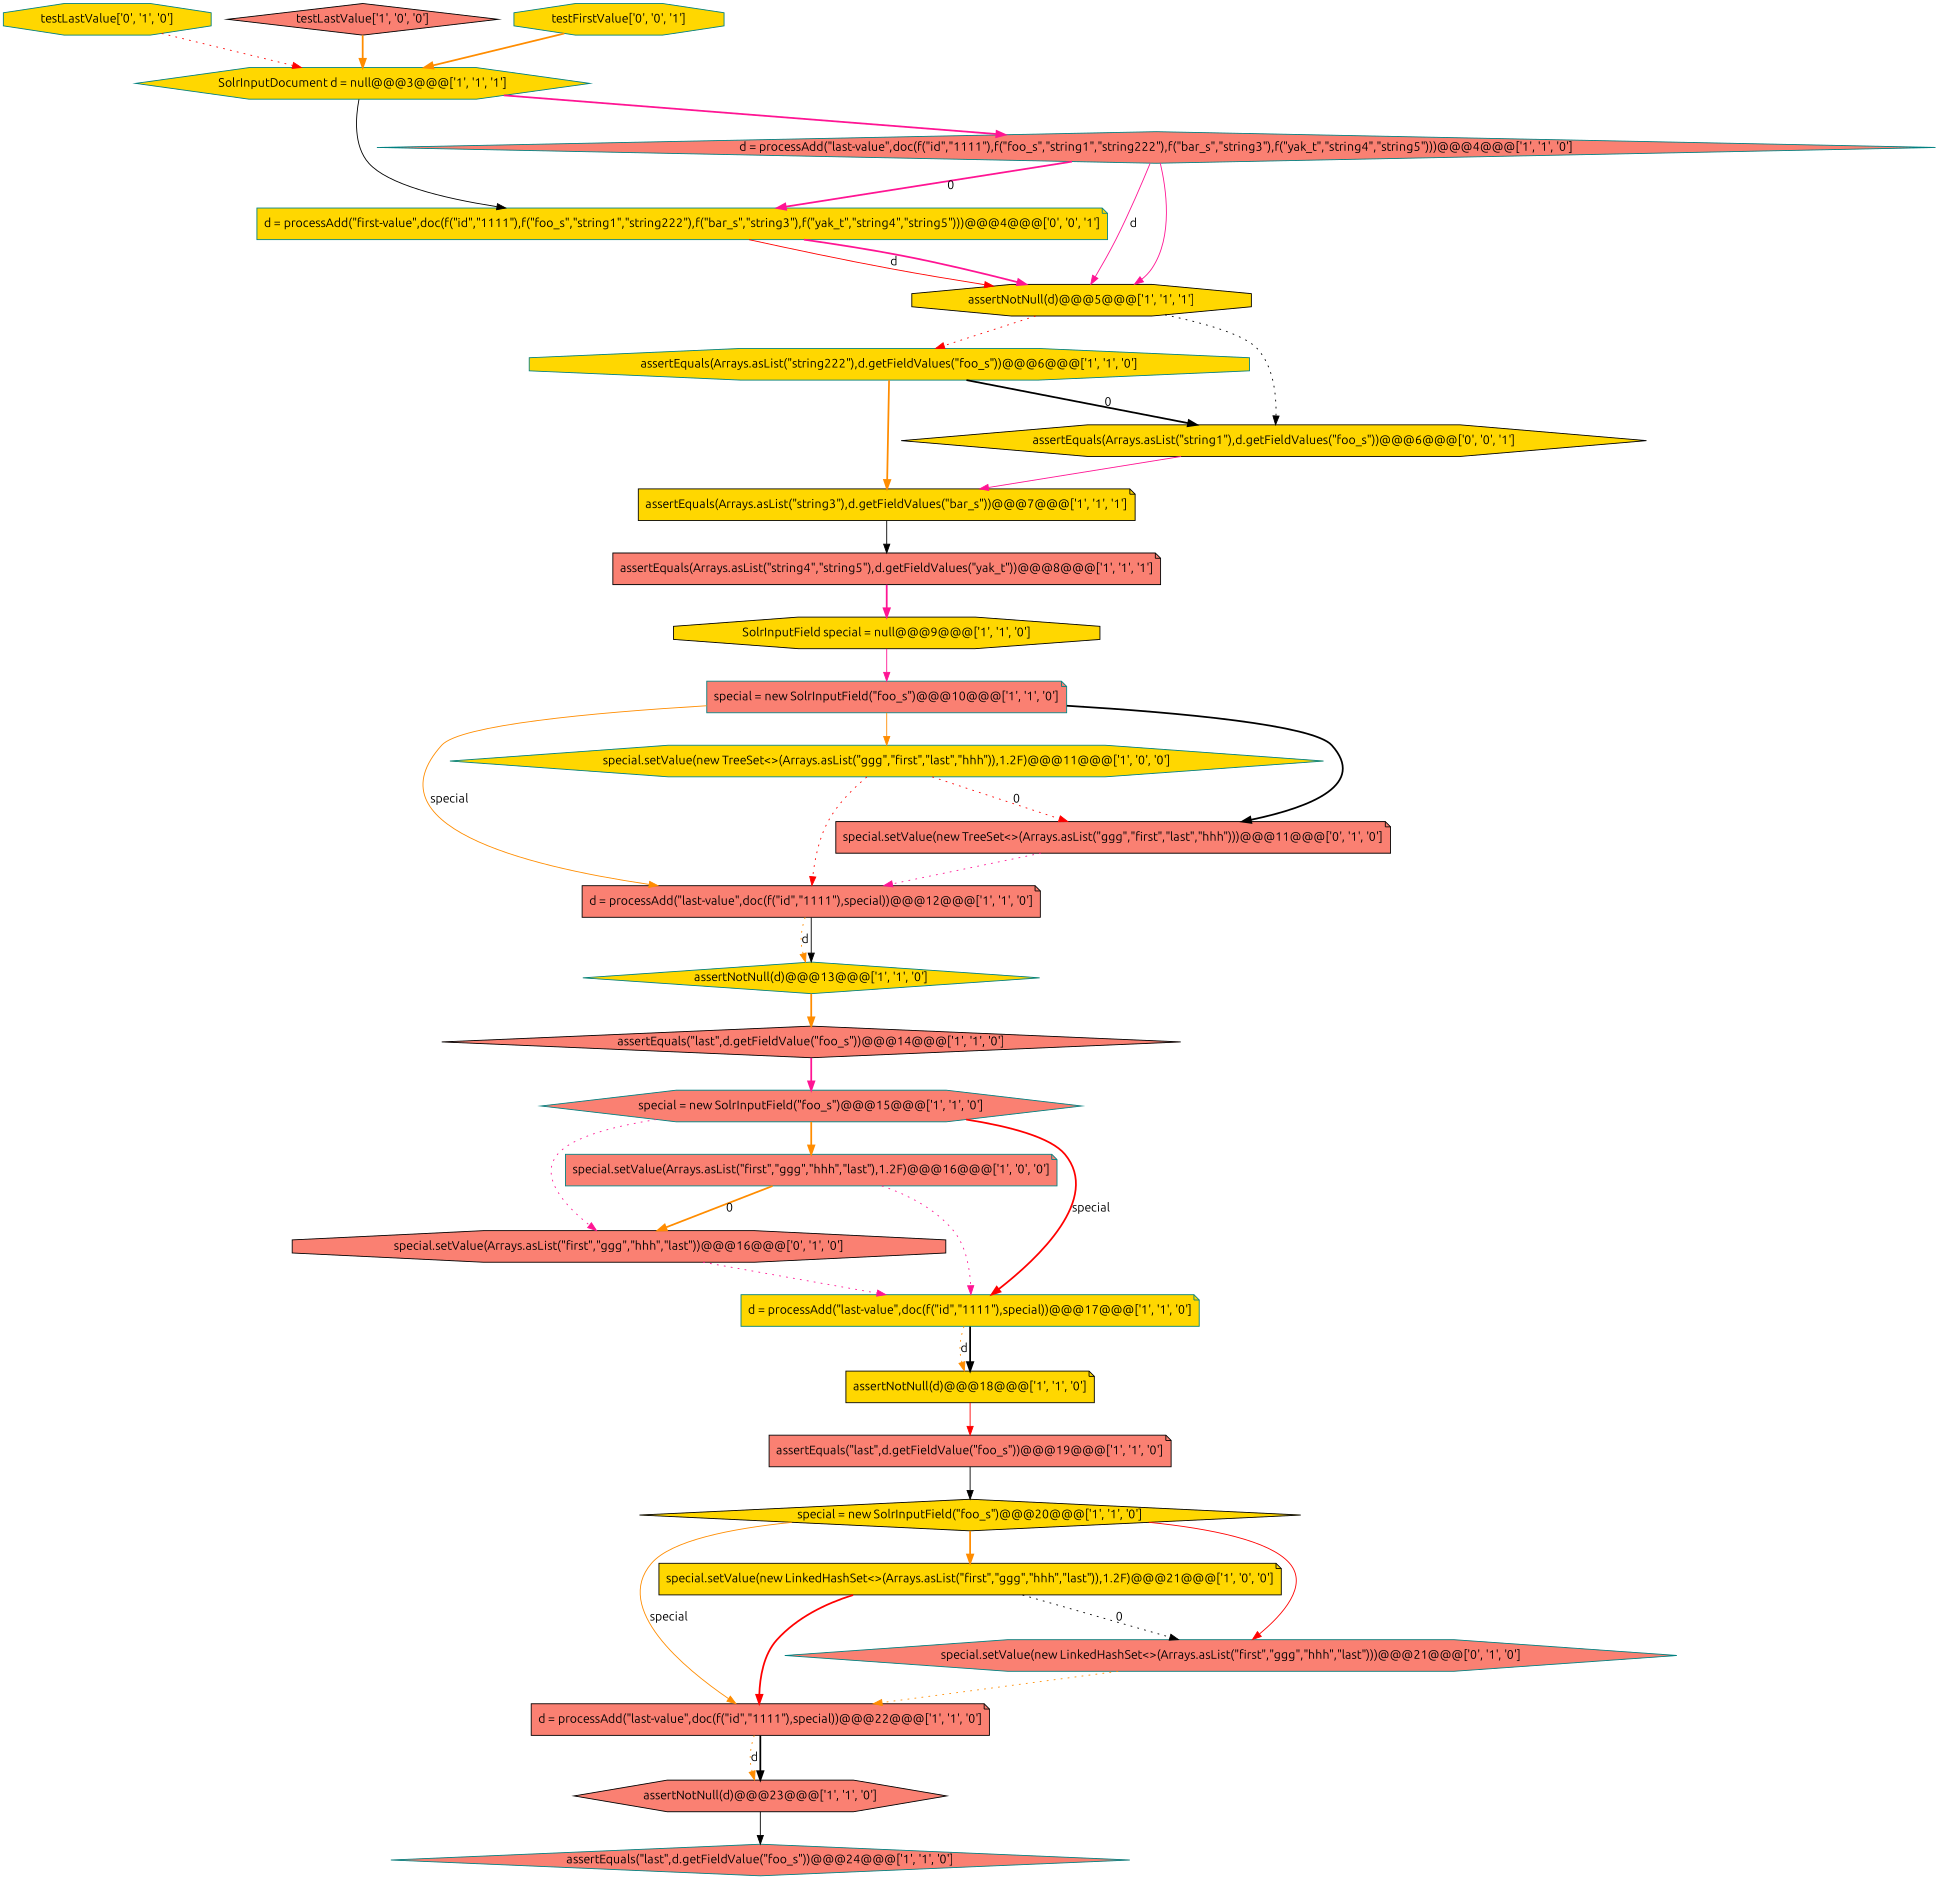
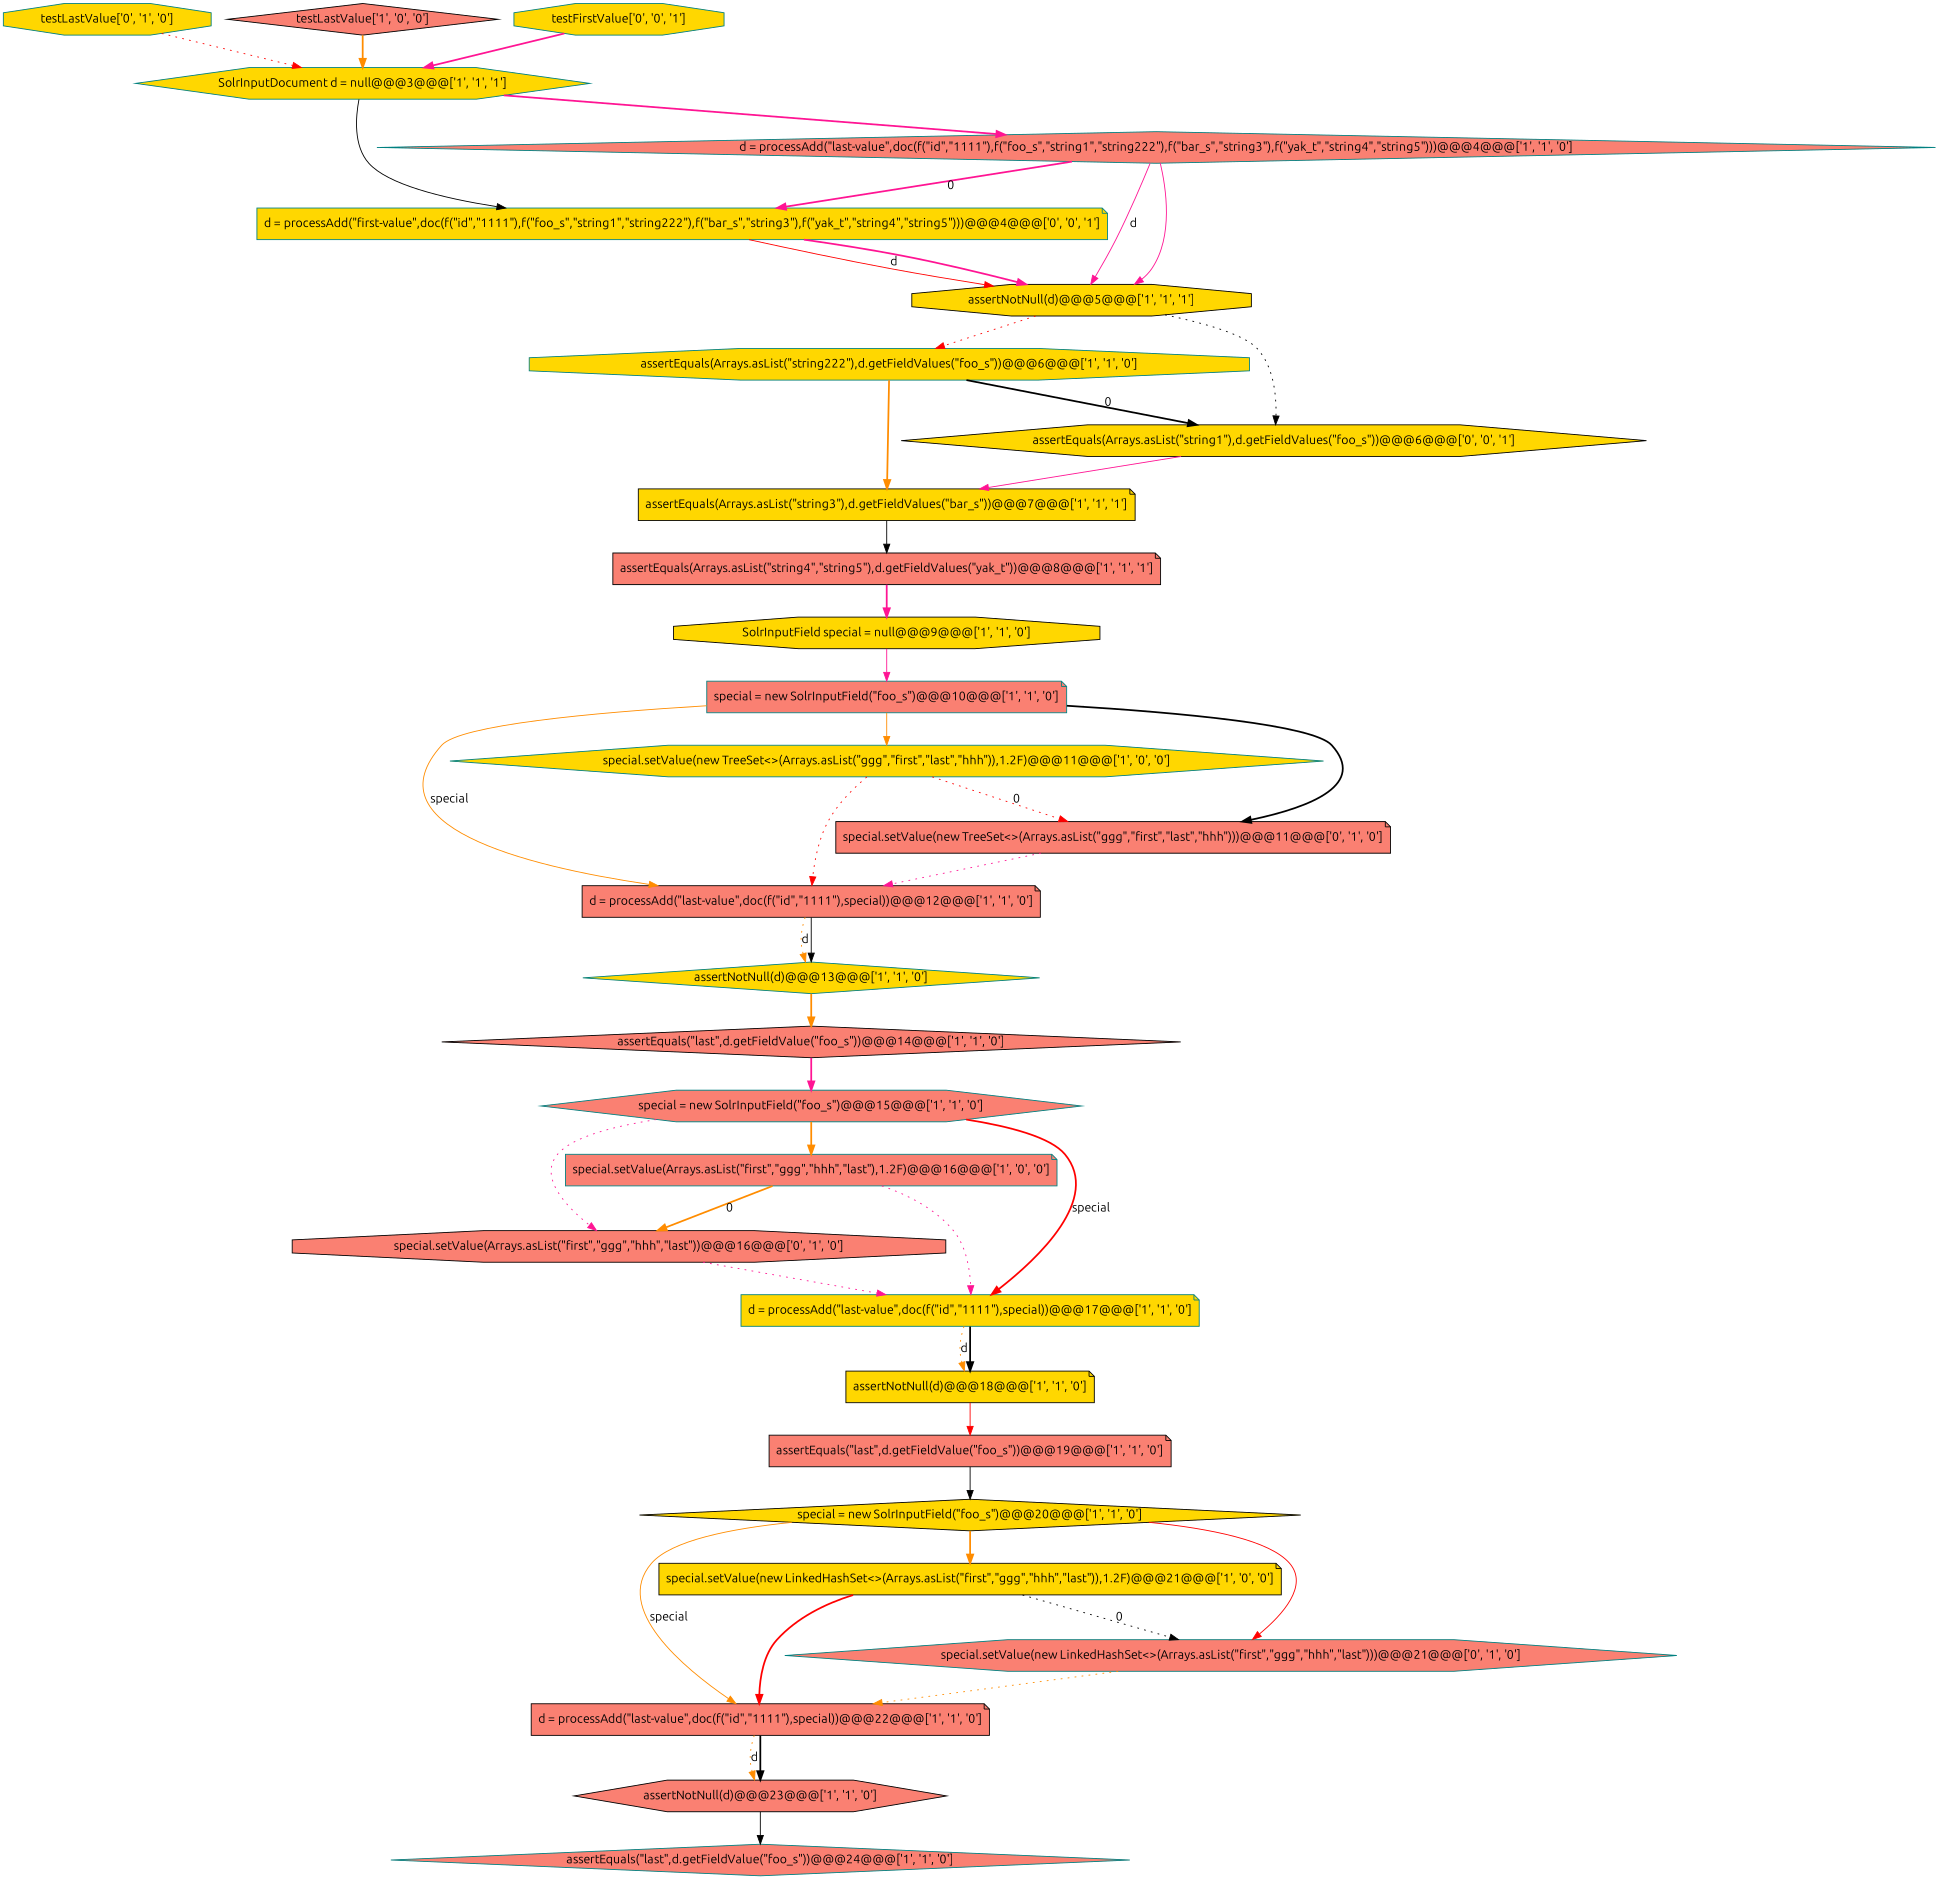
edge "testFirstValue['0', '0', '1']" -> "SolrInputDocument d = null@@@3@@@['1', '1', '1']": color darkorange -> deeppink
